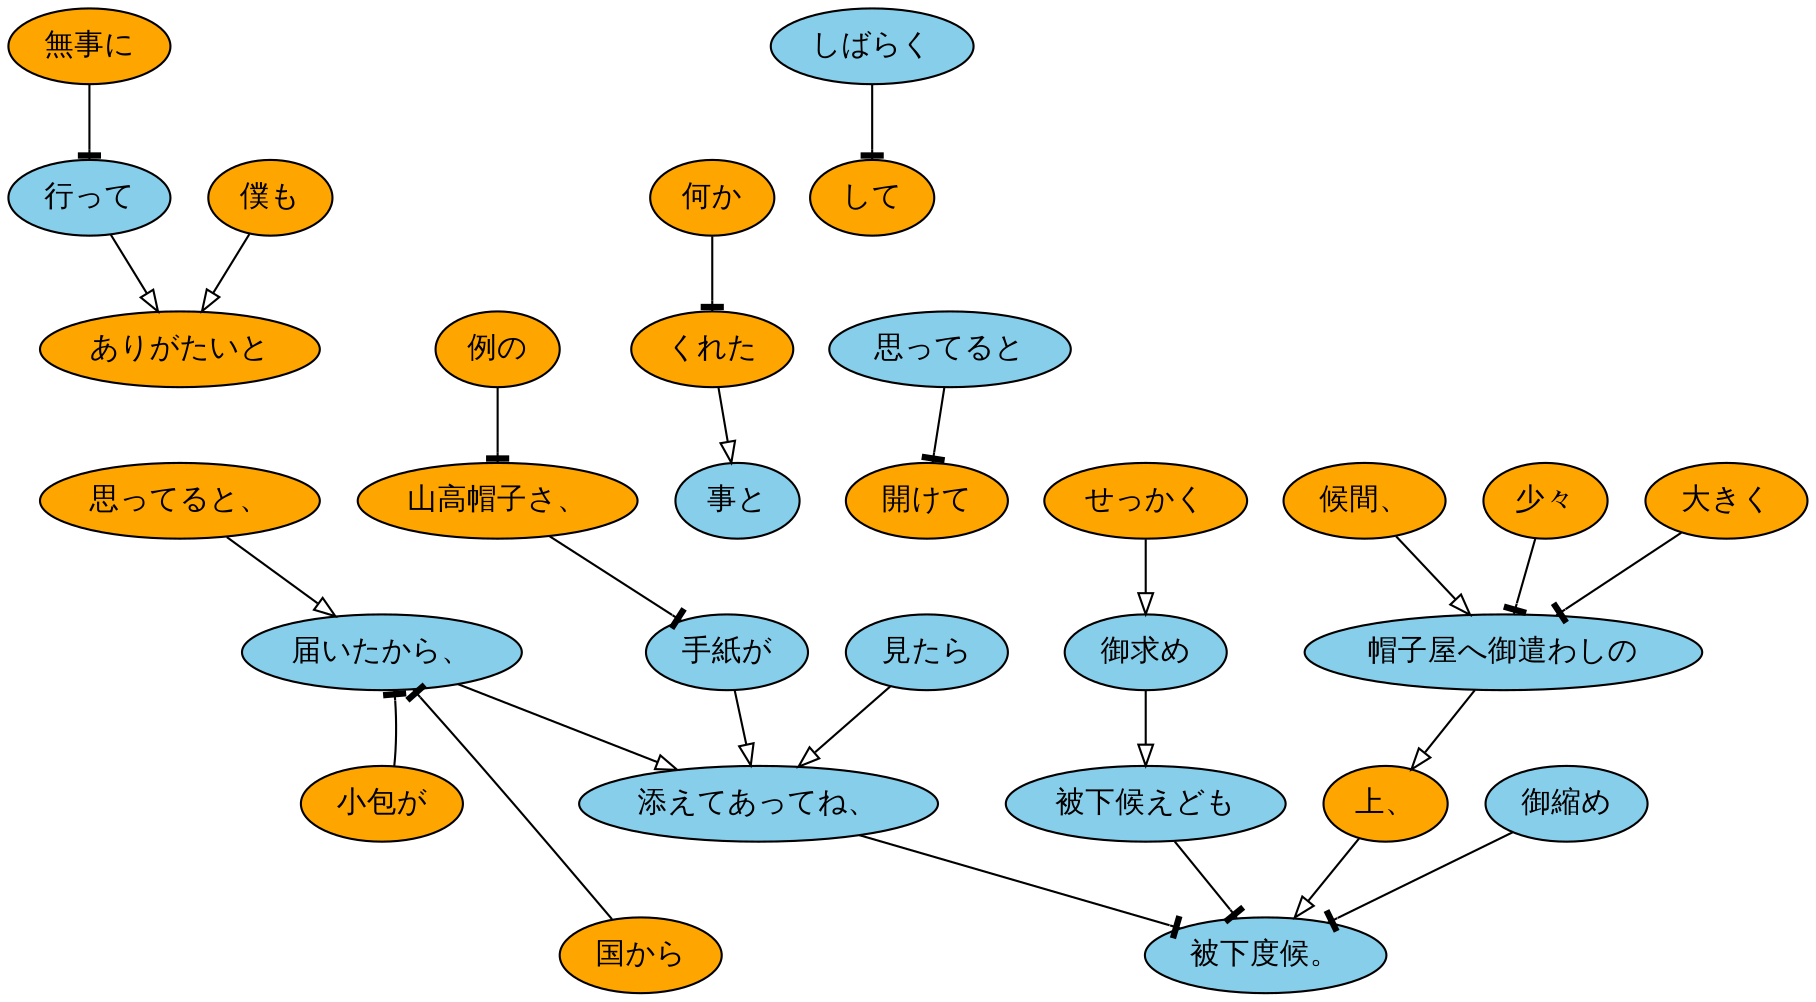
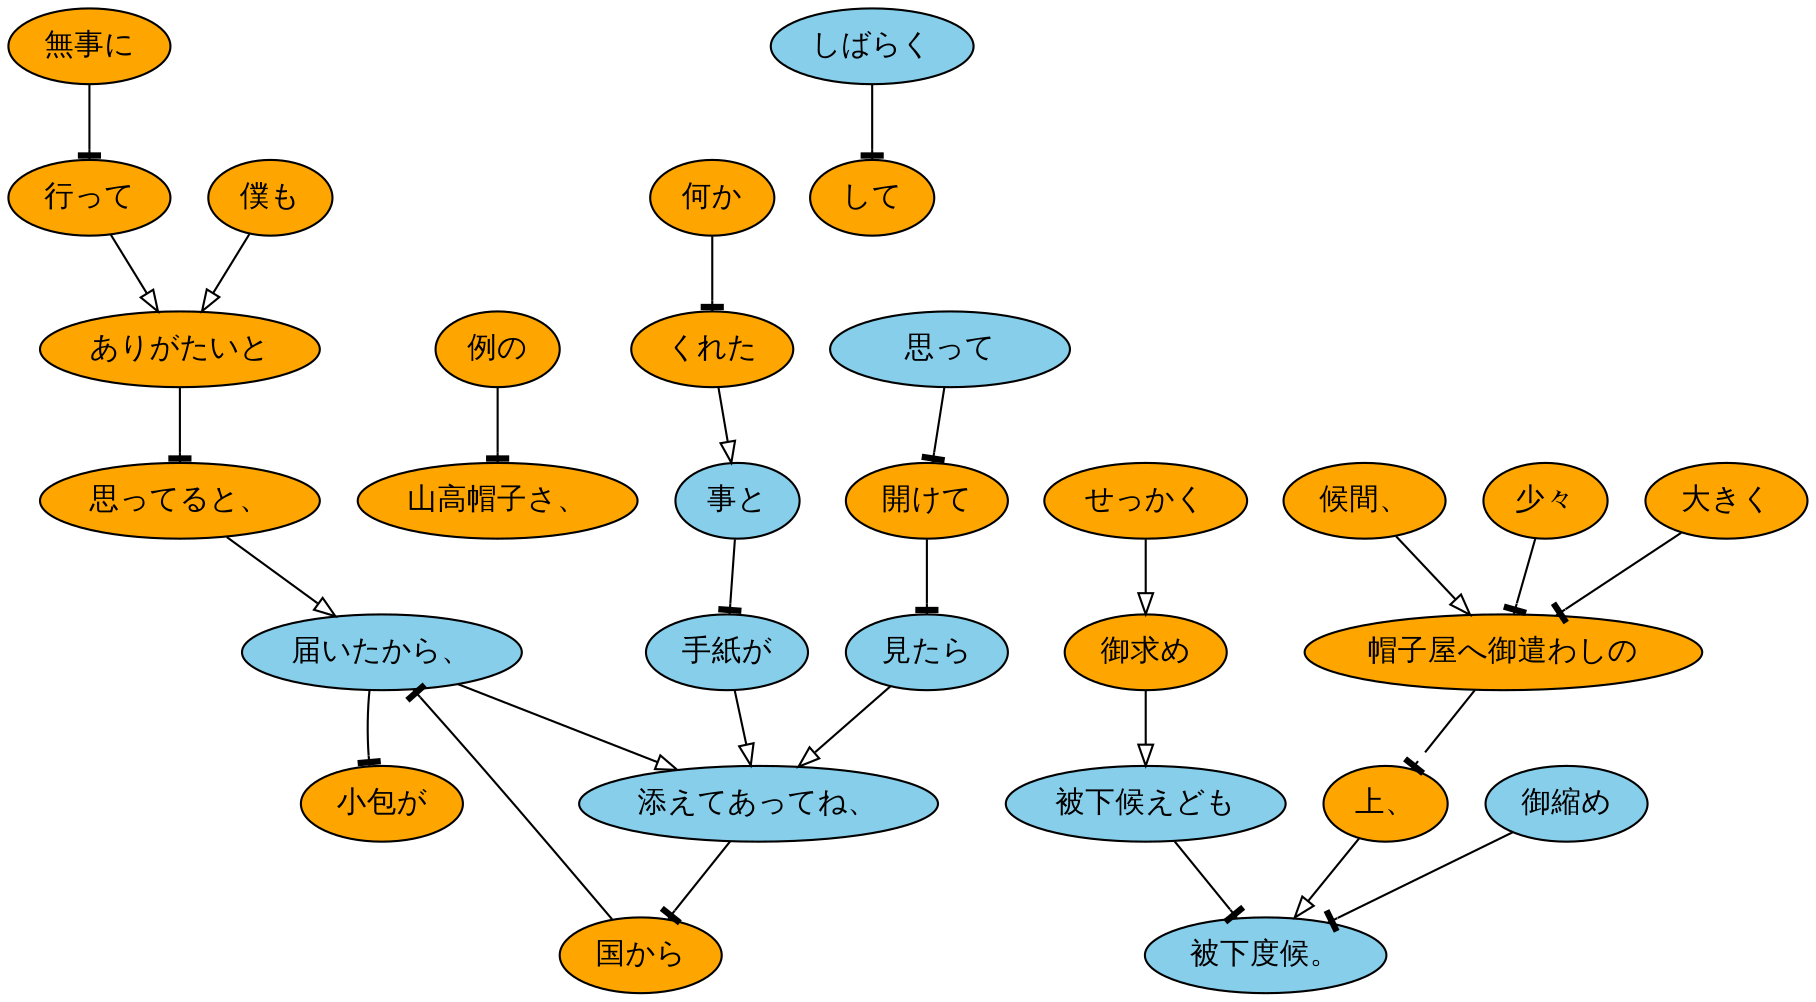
node "行って": fillcolor skyblue -> orange
node "思ってると": label "思ってると" -> "思って"
edge "ありがたいと" -> "思ってると、": added
edge "開けて" -> "見たら": added
edge "山高帽子さ、" -> "手紙が": now "事と" -> "手紙が"
node "御求め": fillcolor skyblue -> orange
node "帽子屋へ御遣わしの": fillcolor skyblue -> orange
edge "帽子屋へ御遣わしの" -> "上、": arrowhead onormal -> tee
edge "小包が" -> "届いたから、": reversed
edge "添えてあってね、" -> "被下度候。": now "添えてあってね、" -> "国から"
